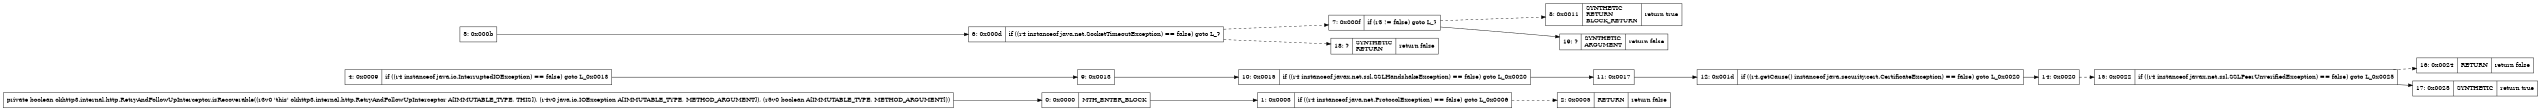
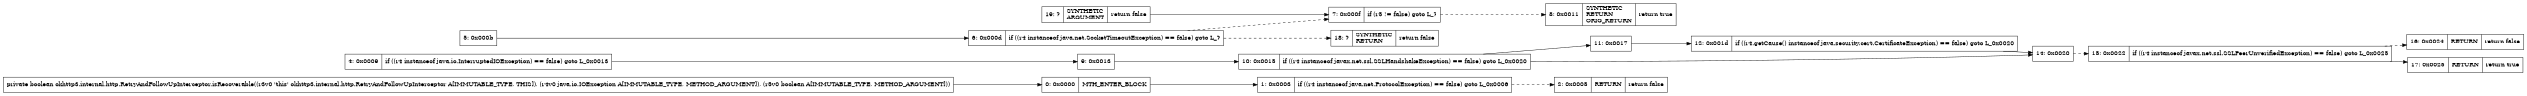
node "8: 0x0011": text "BLOCK_RETURN" -> "ORIG_RETURN"
edge "7: 0x000f" -> "19: ?": reversed
edge "10: 0x0015" -> "14: 0x0020": added
node "17: 0x0025": text "SYNTHETIC" -> "RETURN"
